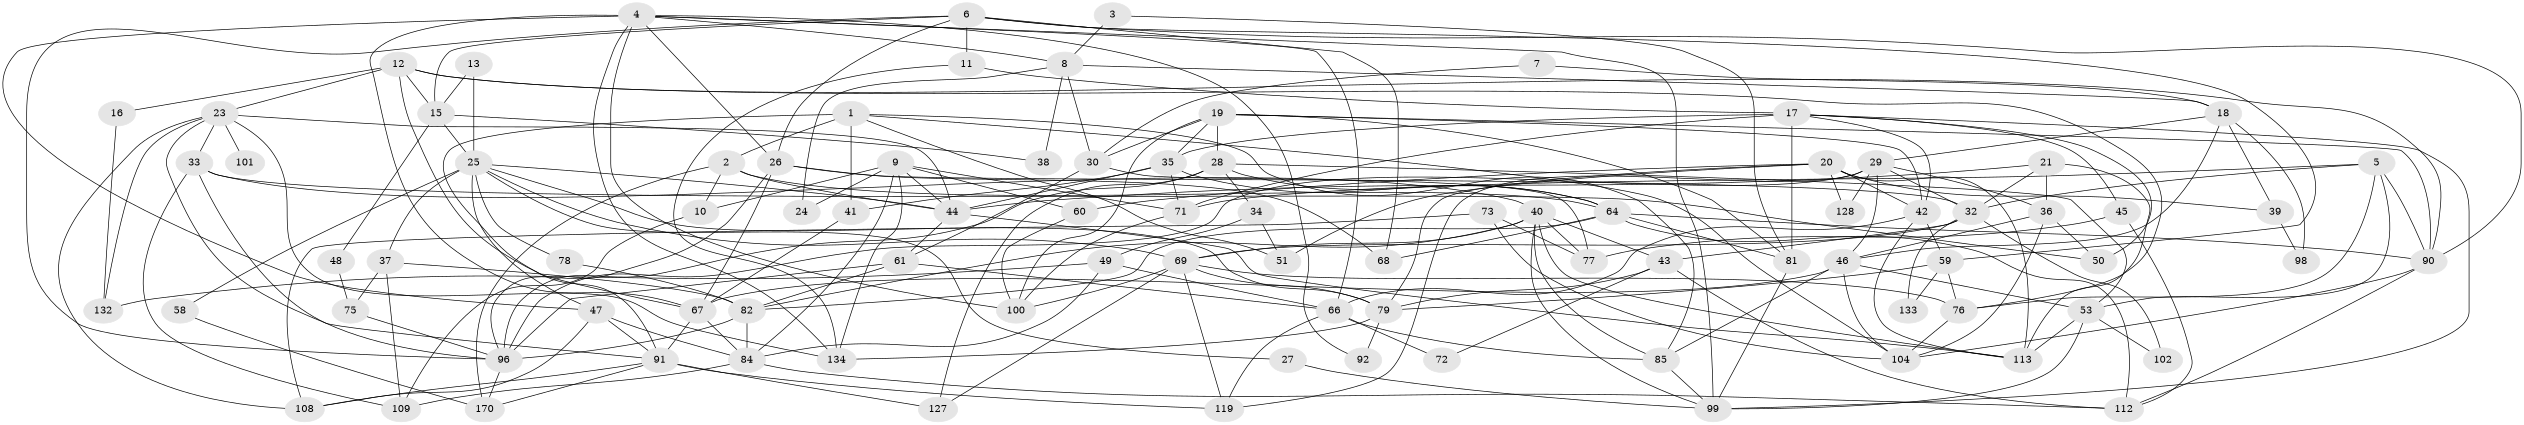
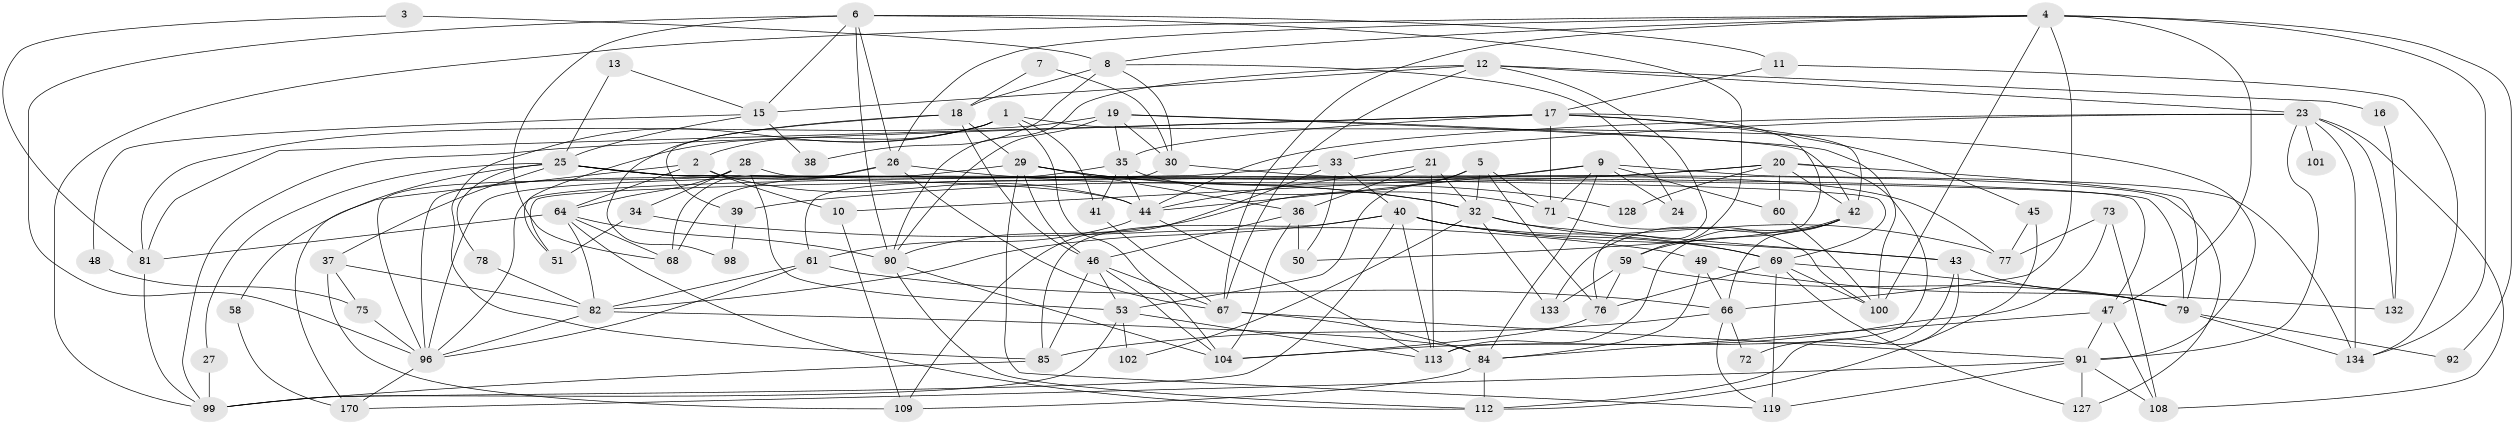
edge "19" -- "28": removed
edge "35" -- "64": now "35" -- "68"
edge "42" -- "133": added
